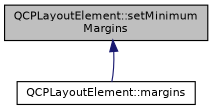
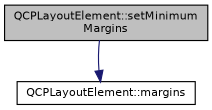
edge "QCPLayoutElement::margins" -> "QCPLayoutElement::setMinimum Margins": reversed
